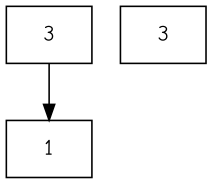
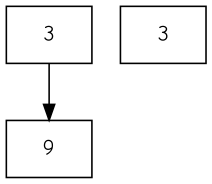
node "1": label "1" -> "9"
